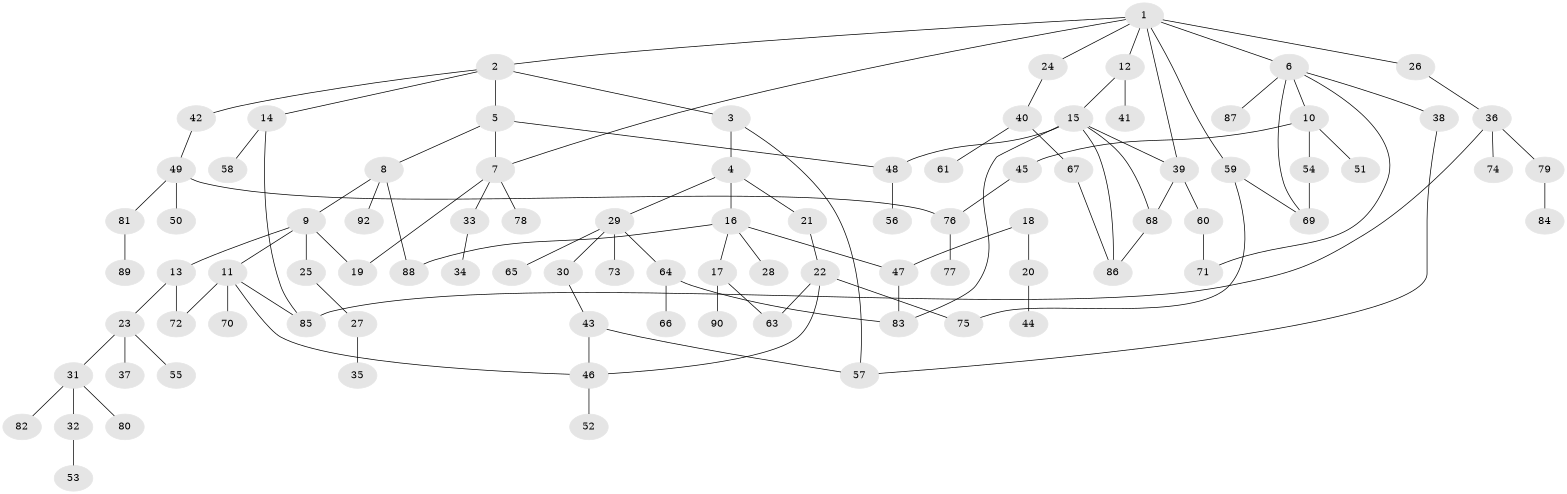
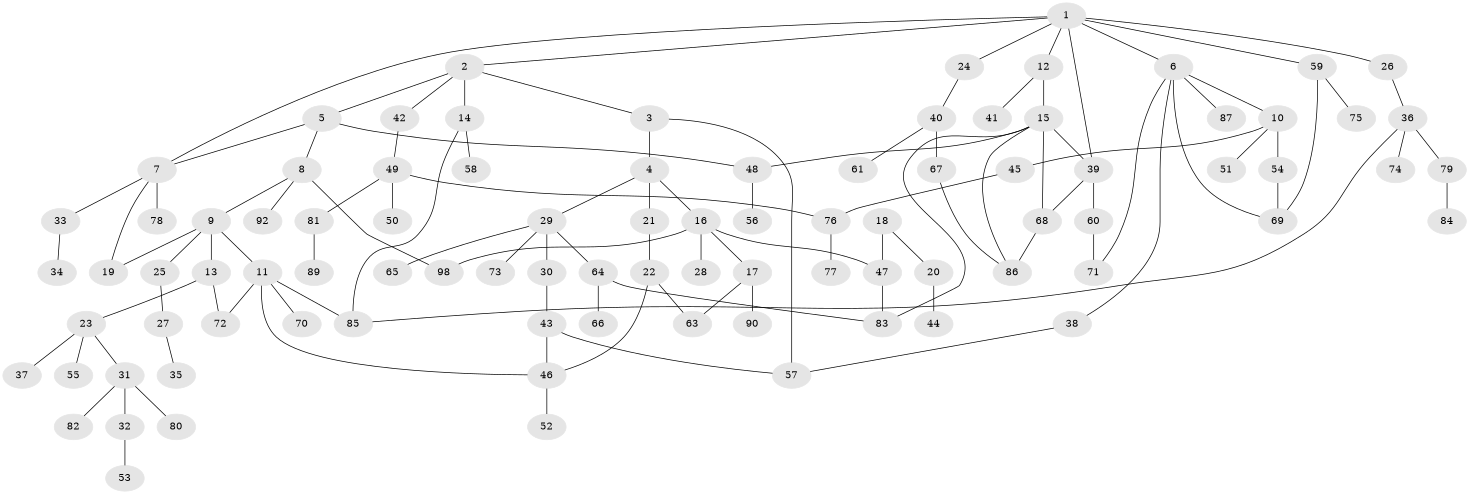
node "88": label "88" -> "98"
edge "22" -- "75": removed
